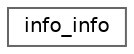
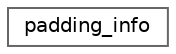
node "info_info": label "info_info" -> "padding_info"
